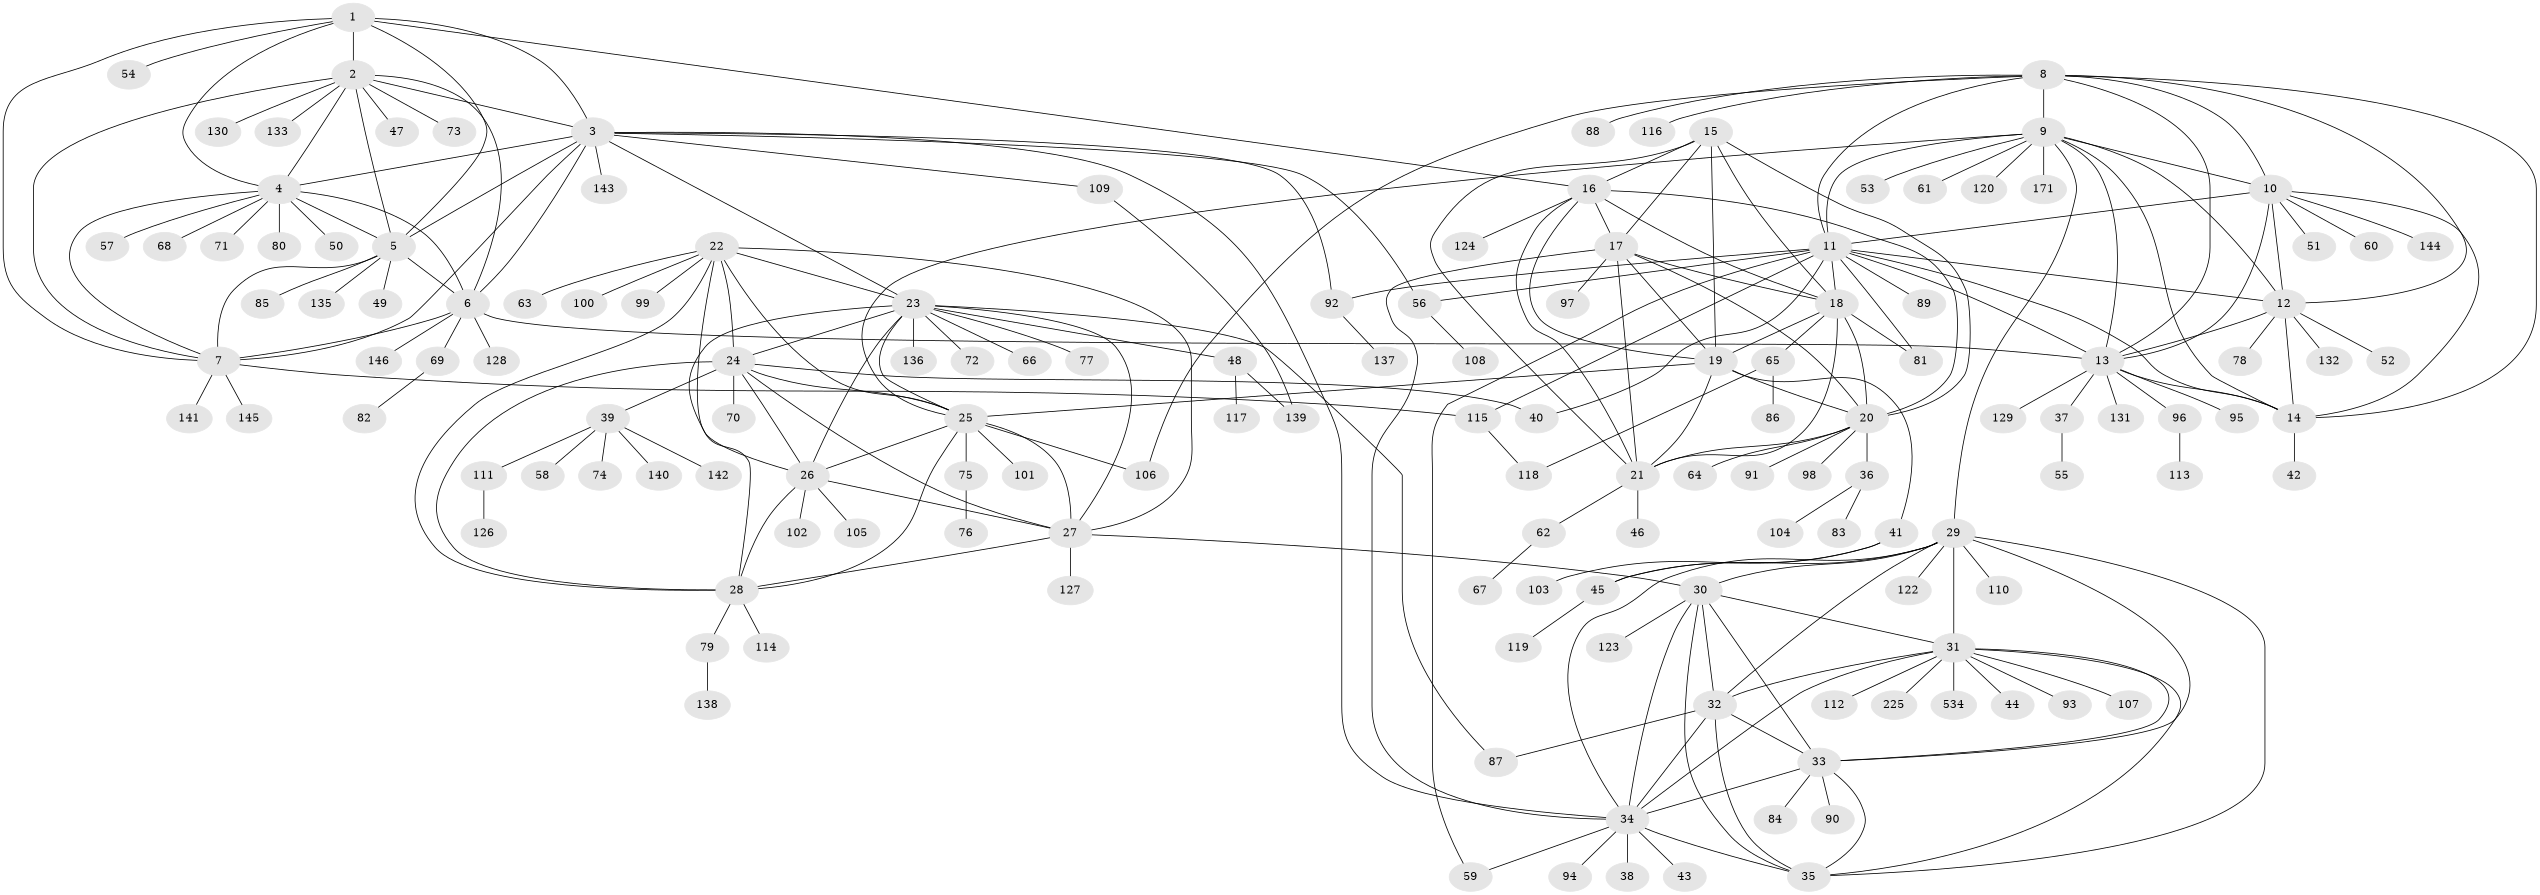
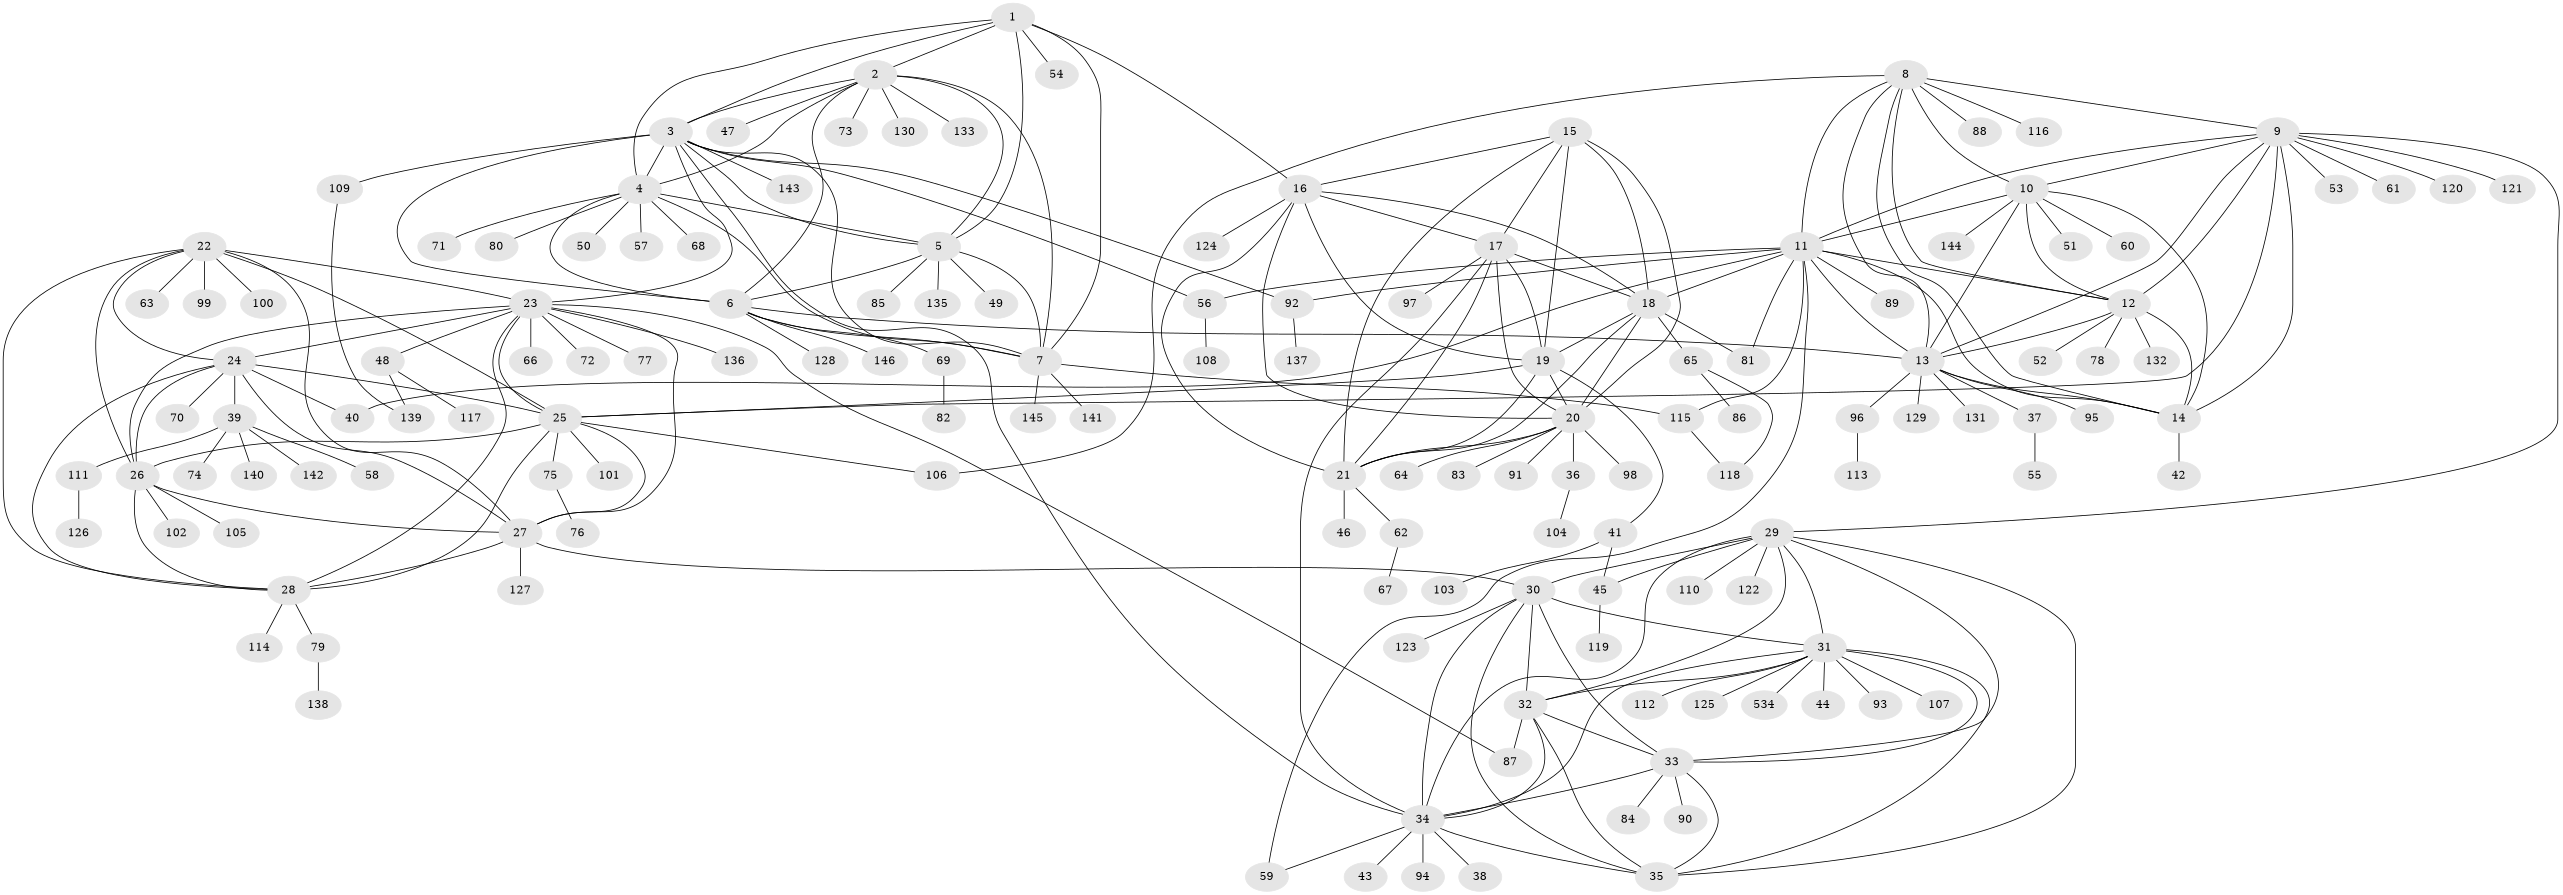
node "171": label "171" -> "121"
edge "36" -- "83": now "20" -- "83"
node "225": label "225" -> "125"
